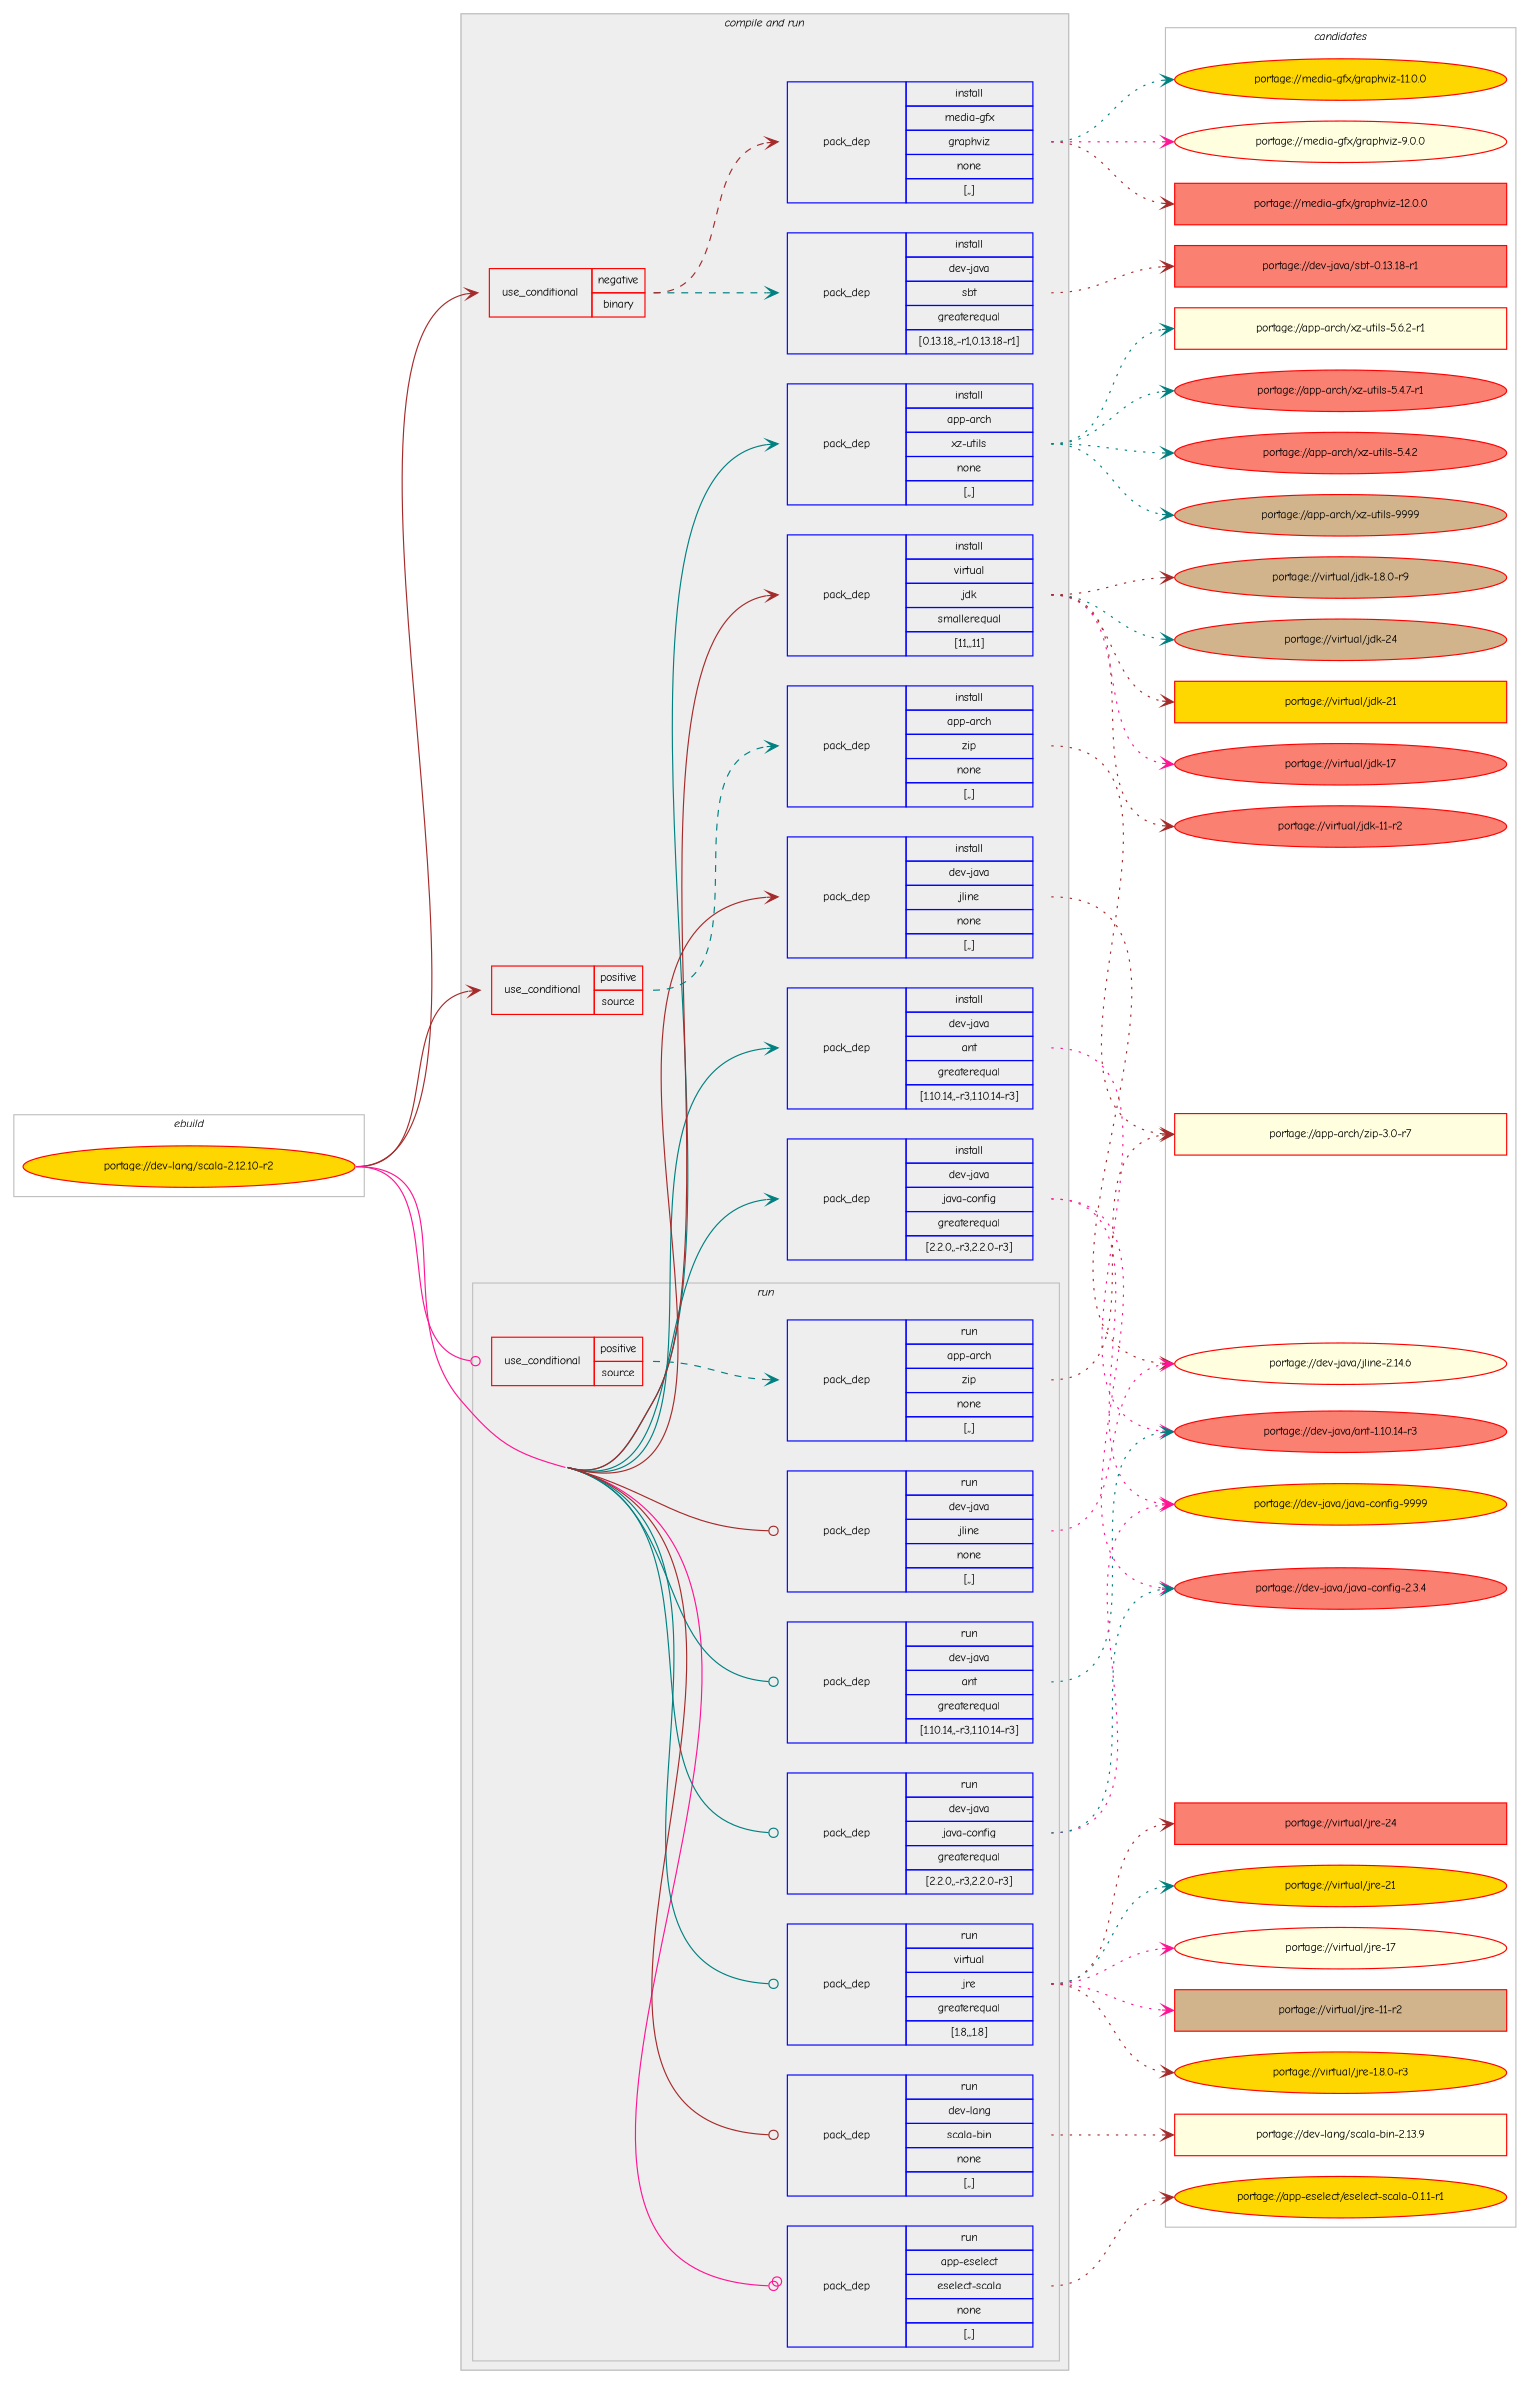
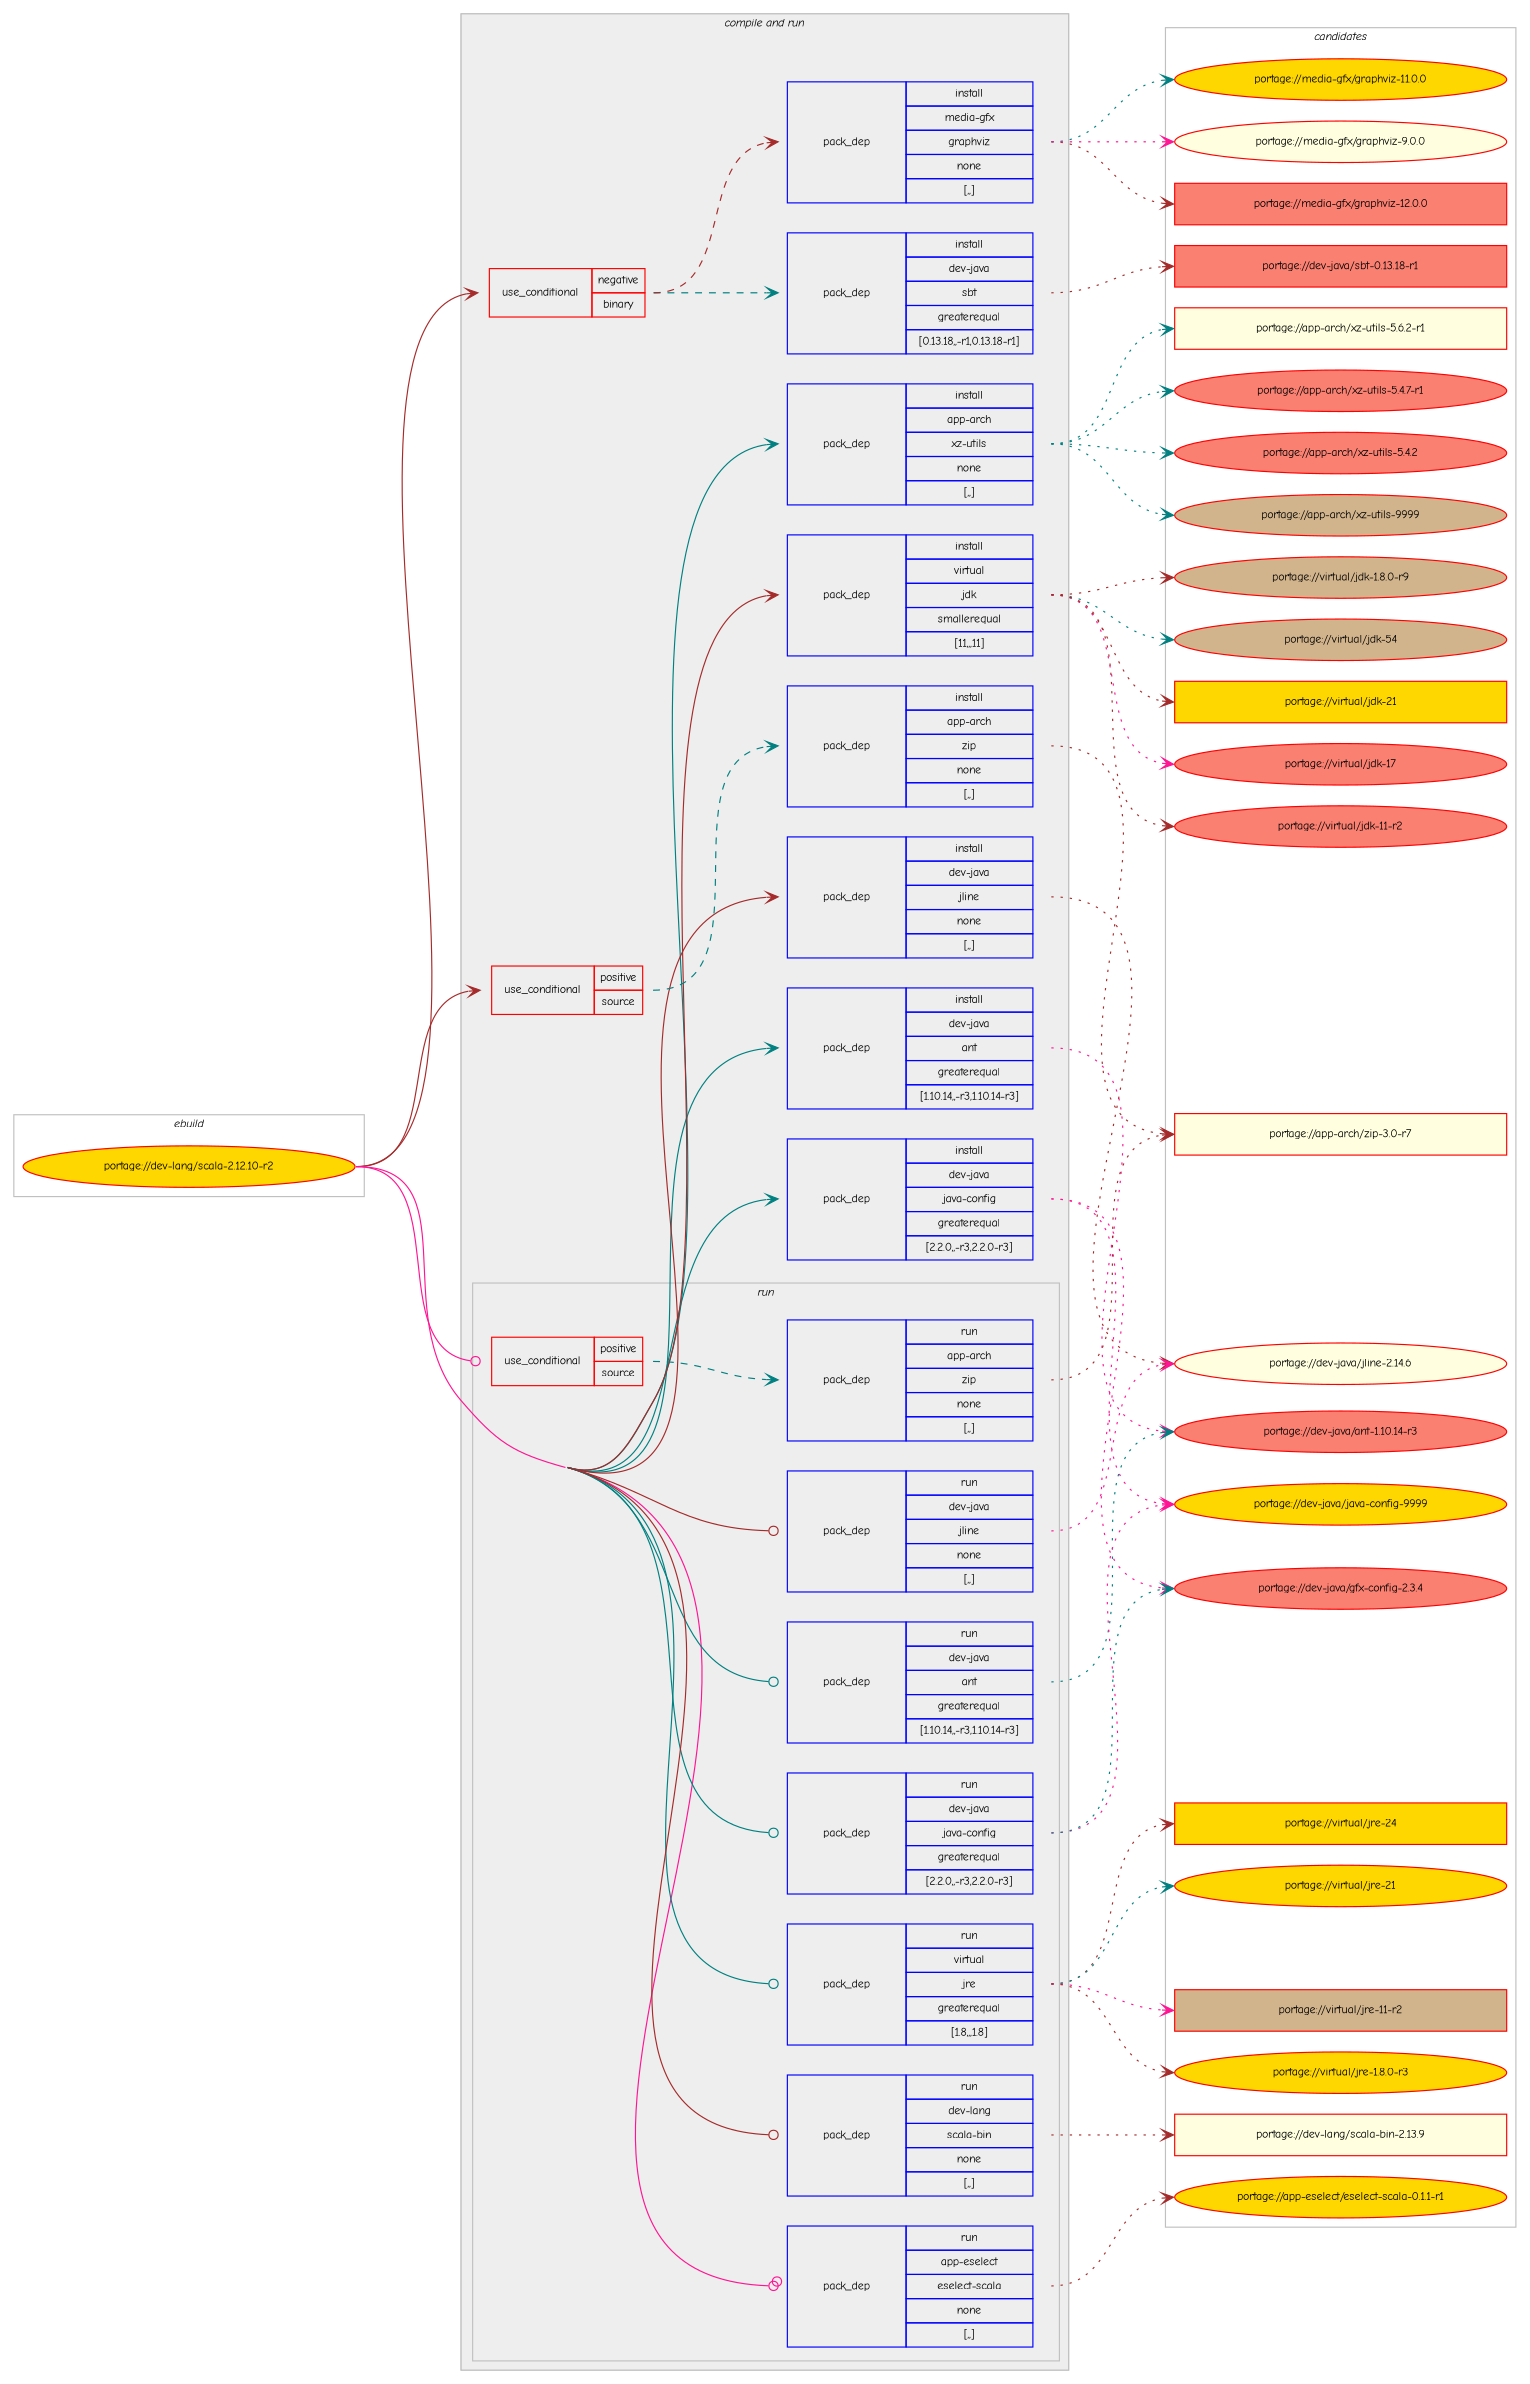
node "portage://virtual/jdk-24": label "portage://virtual/jdk-24" -> "portage://virtual/jdk-54"
node "portage://dev-java/java-config-2.3.4": label "portage://dev-java/java-config-2.3.4" -> "portage://dev-java/gfx-config-2.3.4"
node "portage://virtual/jre-24": fillcolor salmon -> gold
node "portage://virtual/jre-17": removed
